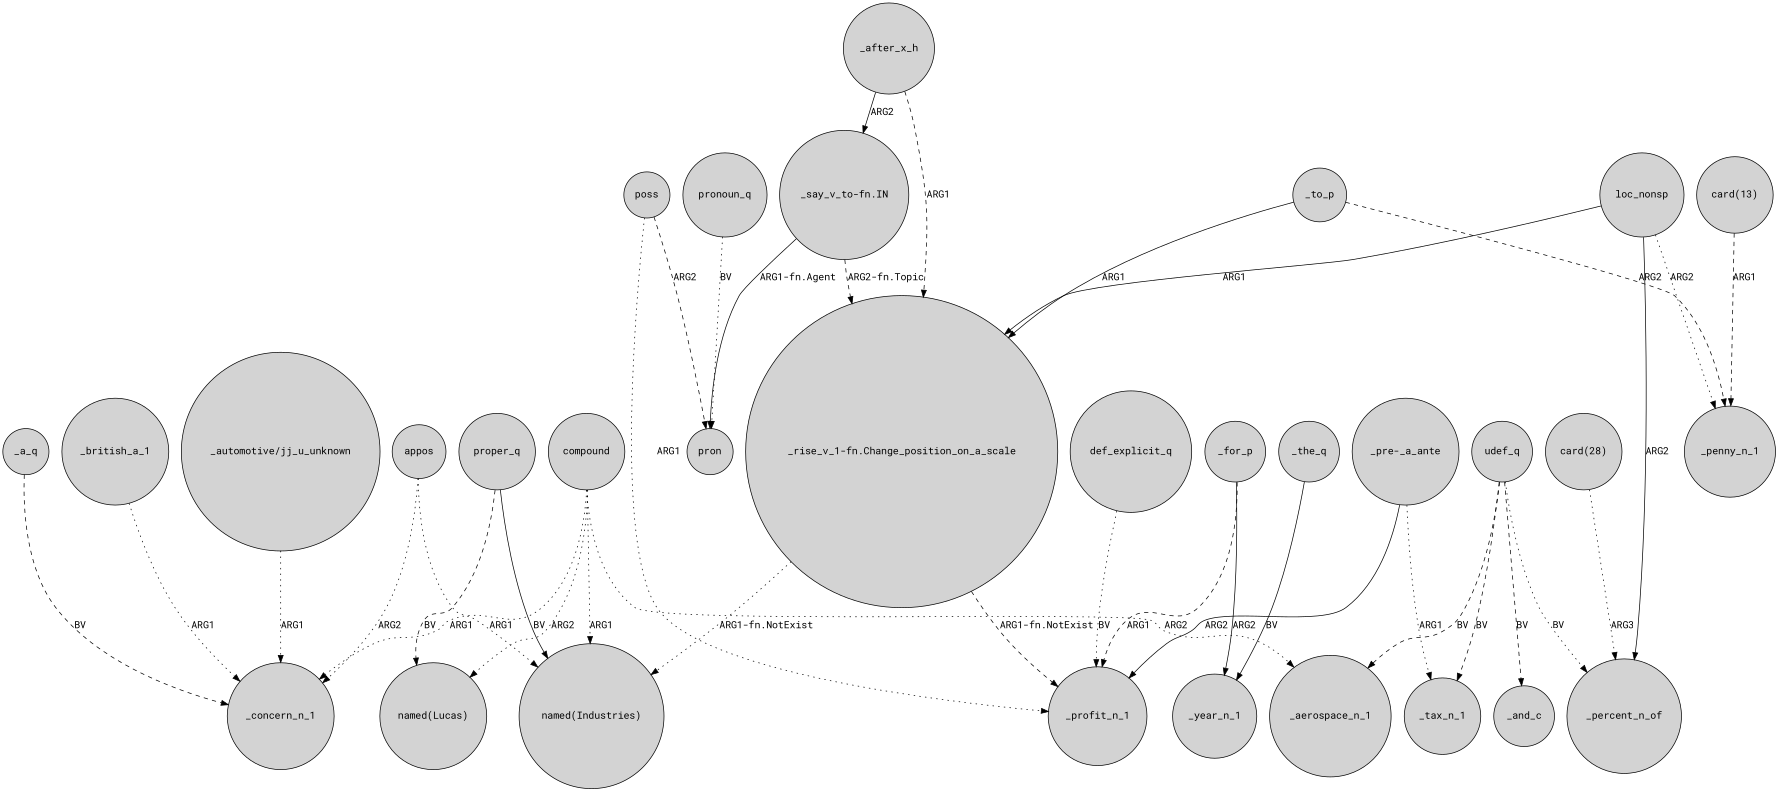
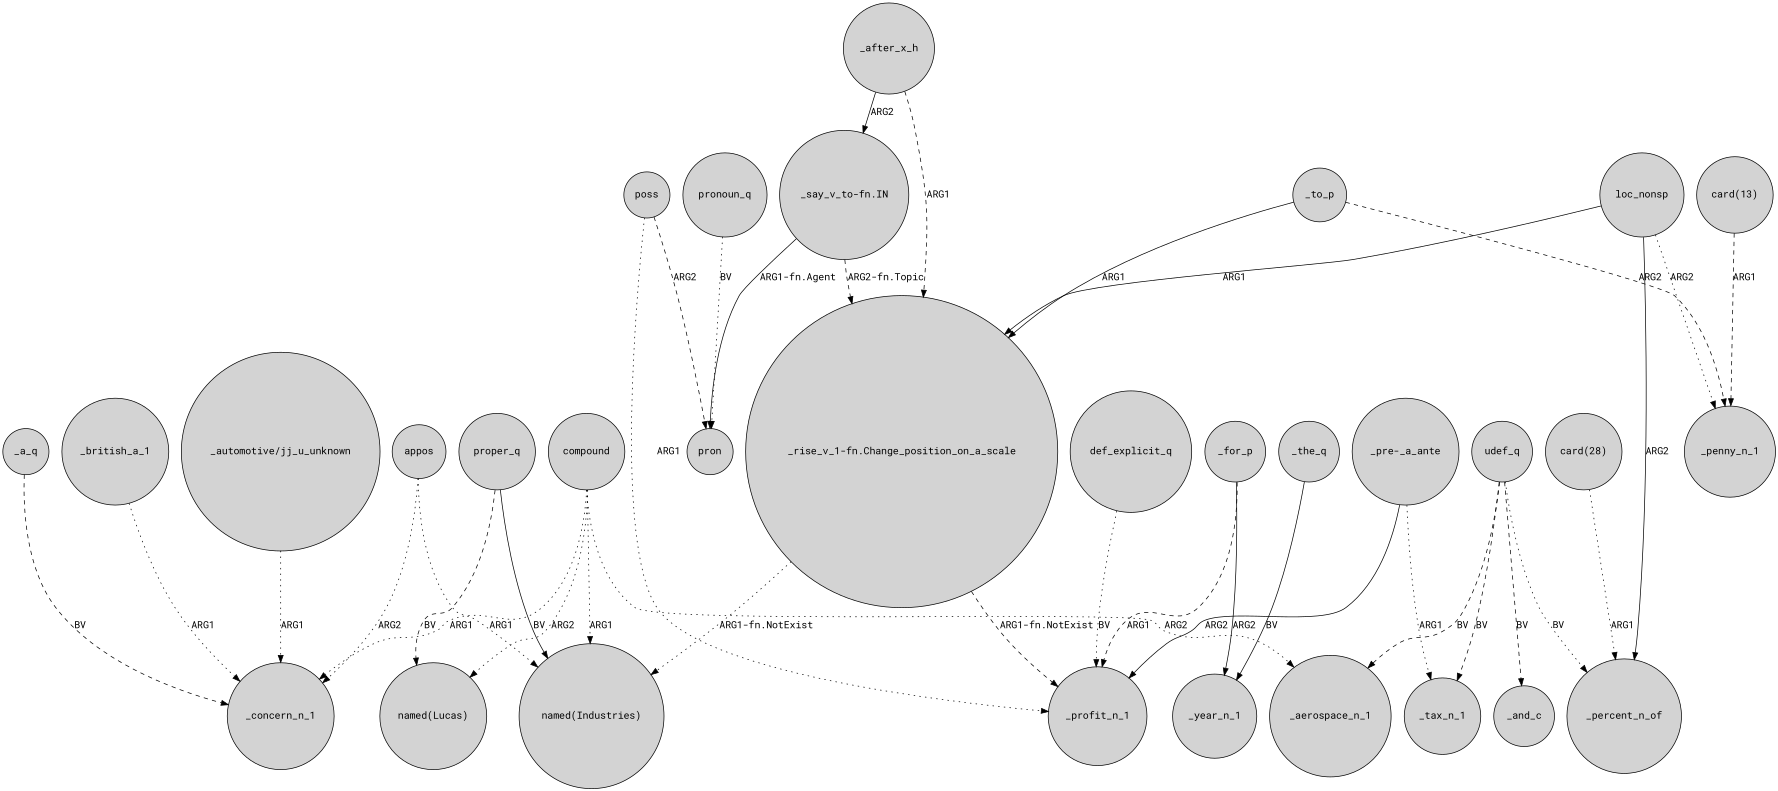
edge "card(28)" -> "_percent_n_of": label "ARG3" -> "ARG1"
